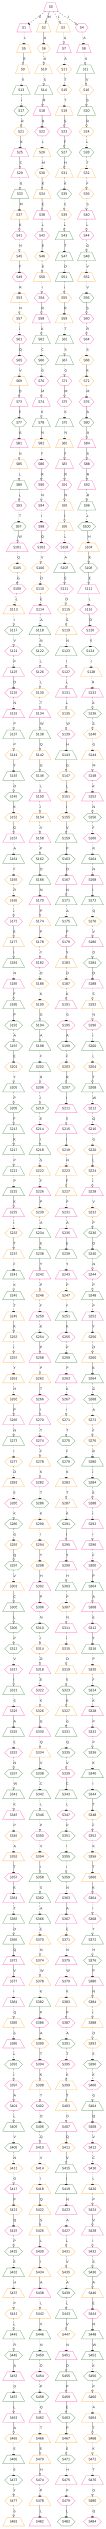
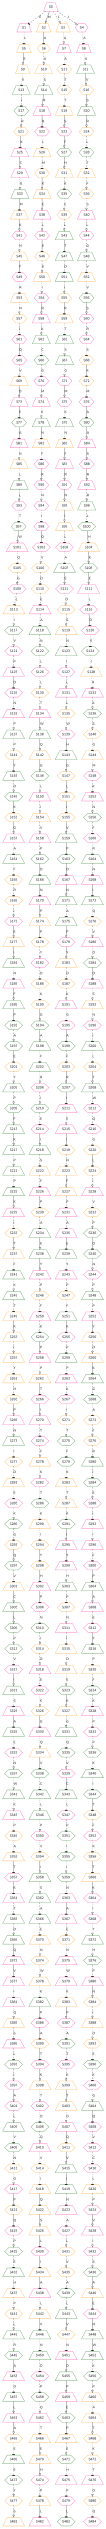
edge "S376" -> "S380": style solid -> dashed
